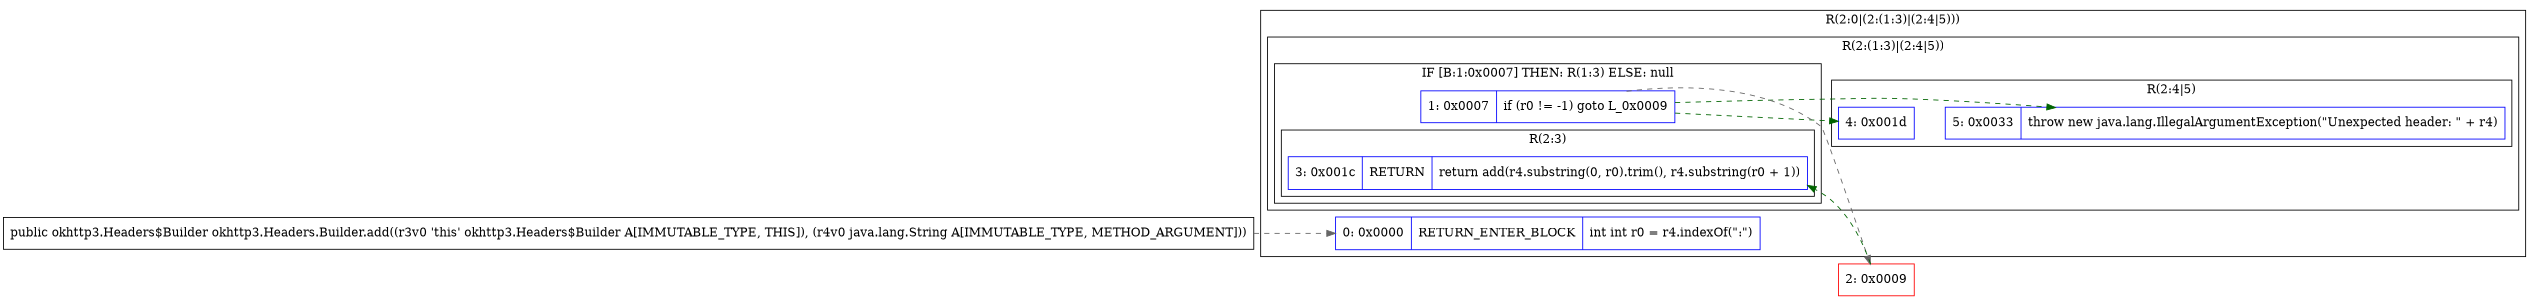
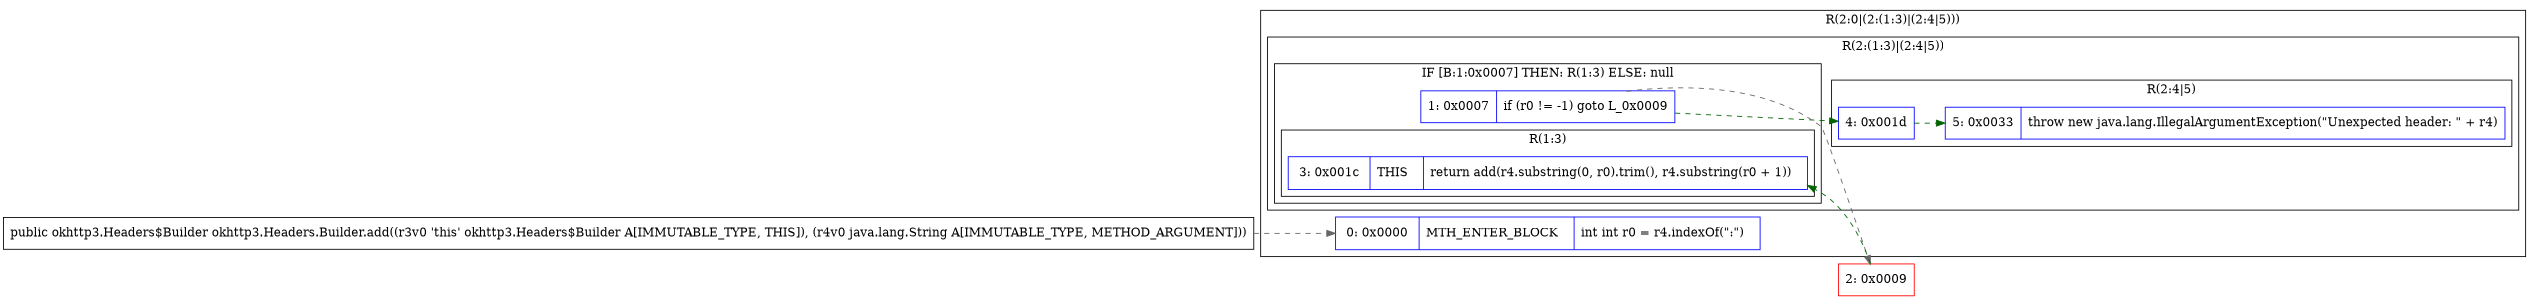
edge "1: 0x0007" -> "5: 0x0033": now "4: 0x001d" -> "5: 0x0033"
cluster "R(2:3)": label "R(2:3)" -> "R(1:3)"
node "3: 0x001c": text "RETURN" -> "THIS"
node "0: 0x0000": text "RETURN_ENTER_BLOCK" -> "MTH_ENTER_BLOCK"
